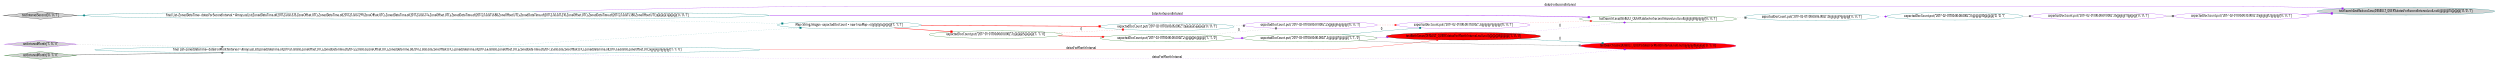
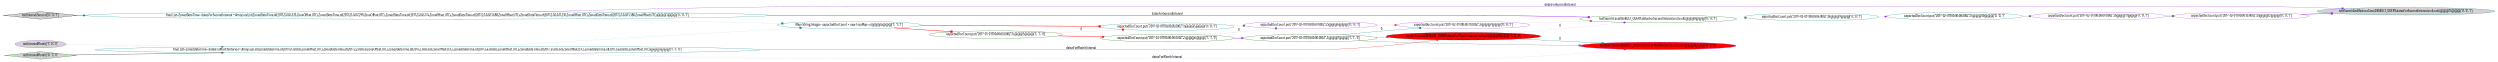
node "testIntervalMonth['1', '0', '0']": shape diamond -> ellipse
